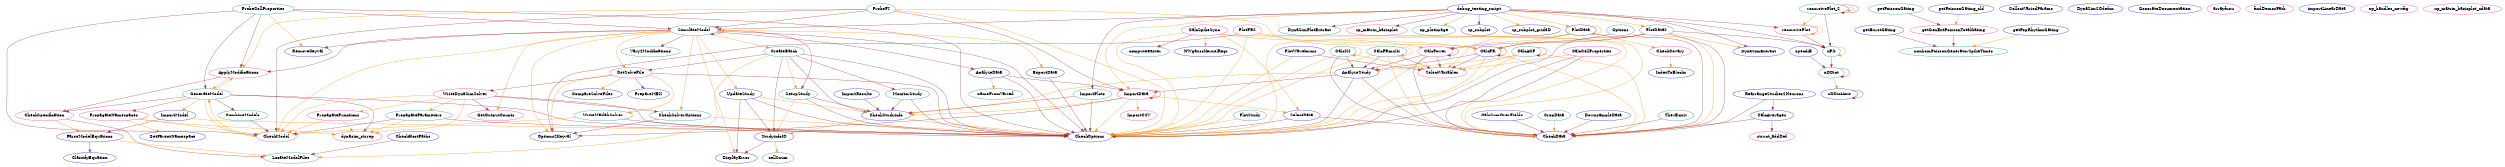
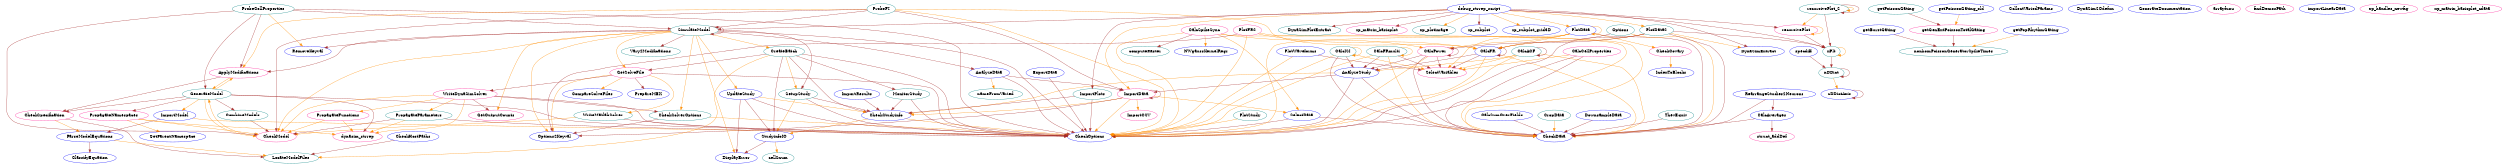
node "debug_testing_script": label "debug_testing_script" -> "debug_strrep_script"
edge "SimulateModel" -> "ExportData": removed
